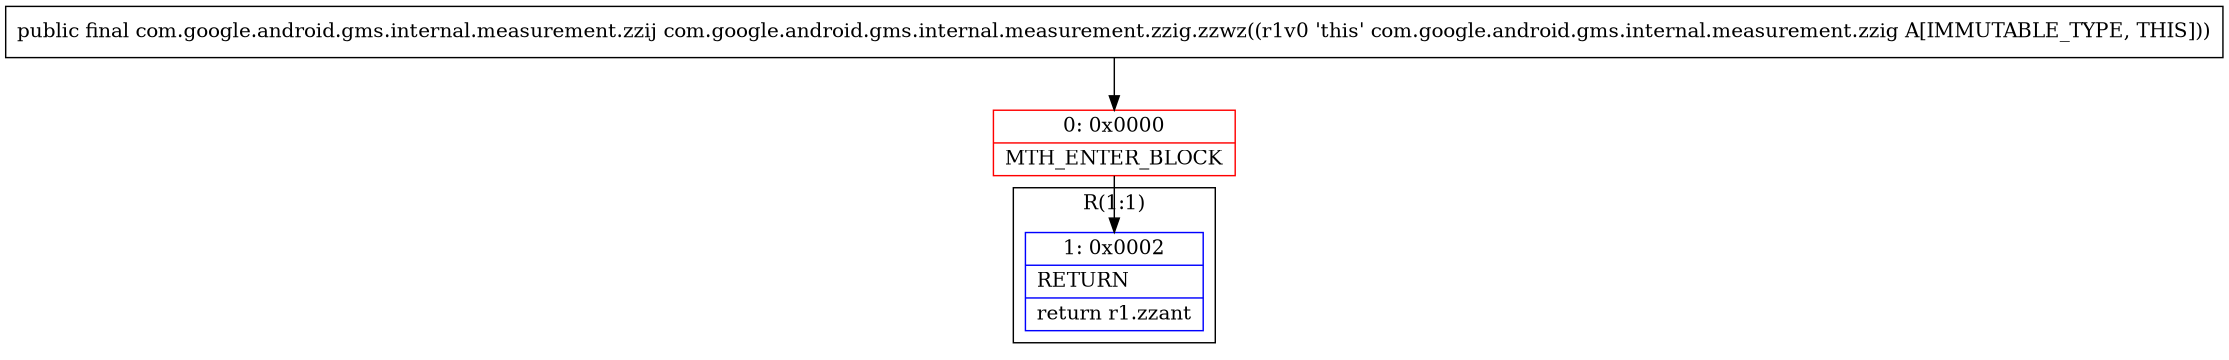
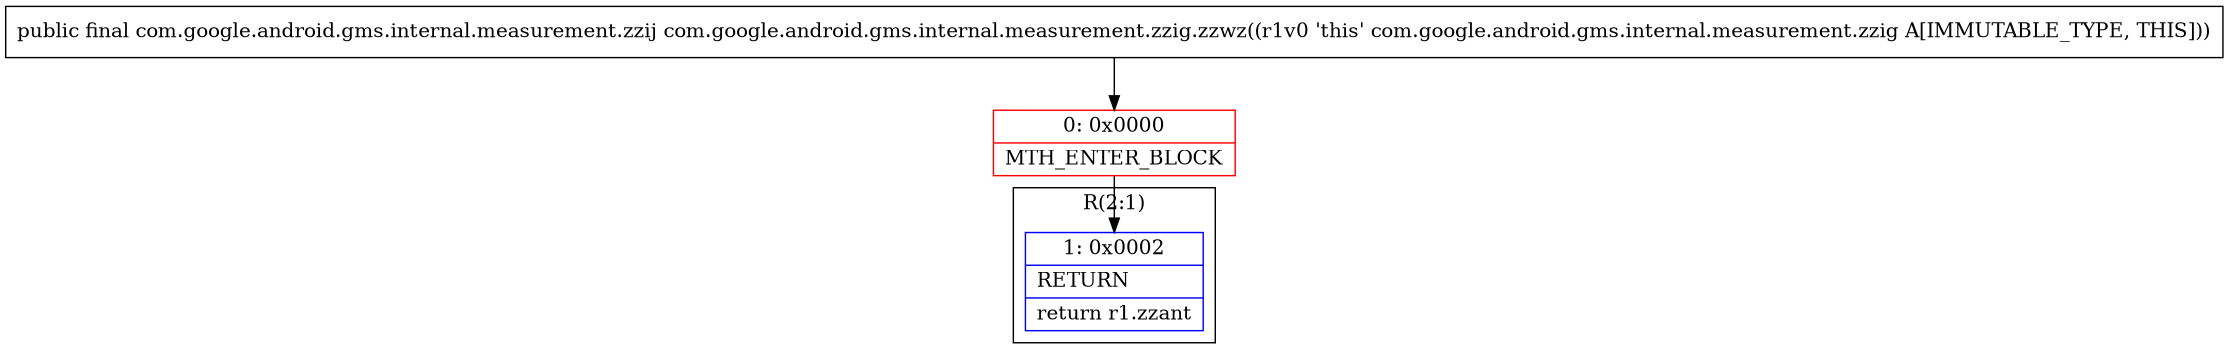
cluster "R(1:1)": label "R(1:1)" -> "R(2:1)"
